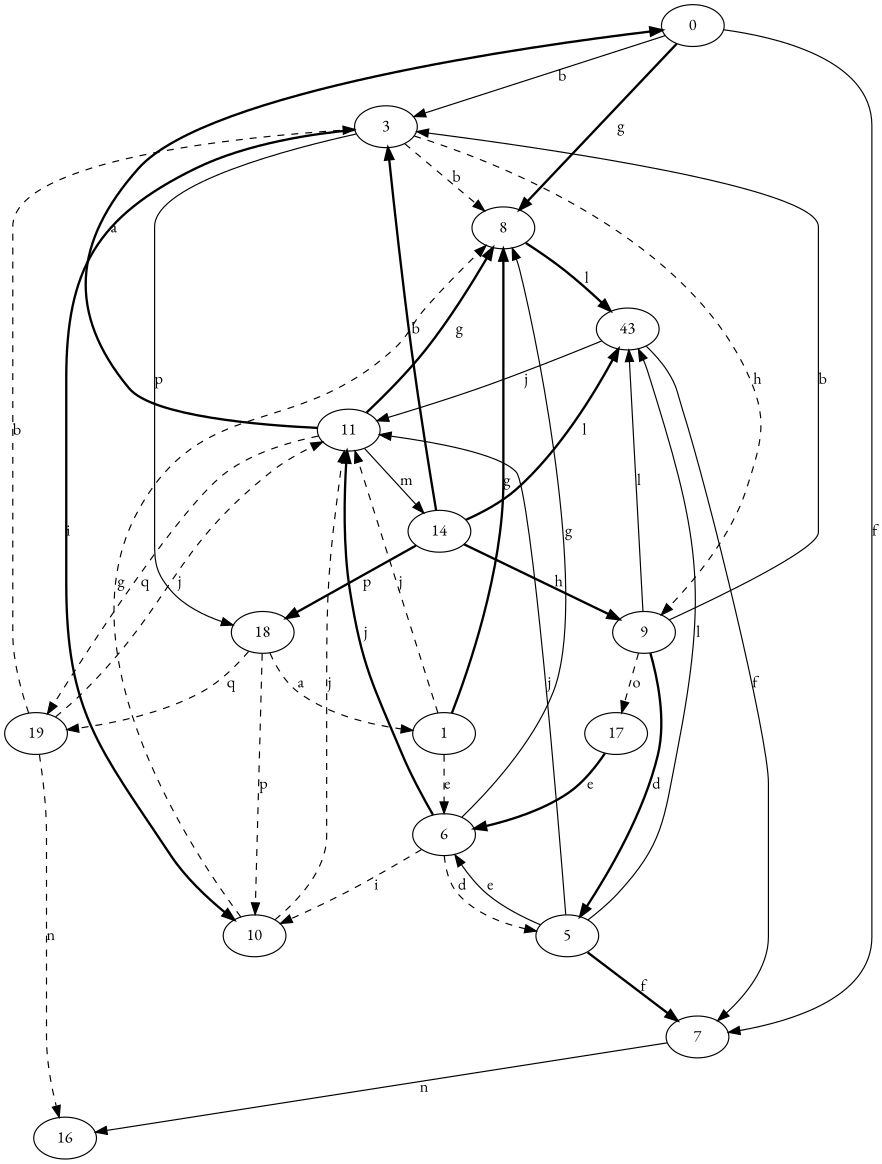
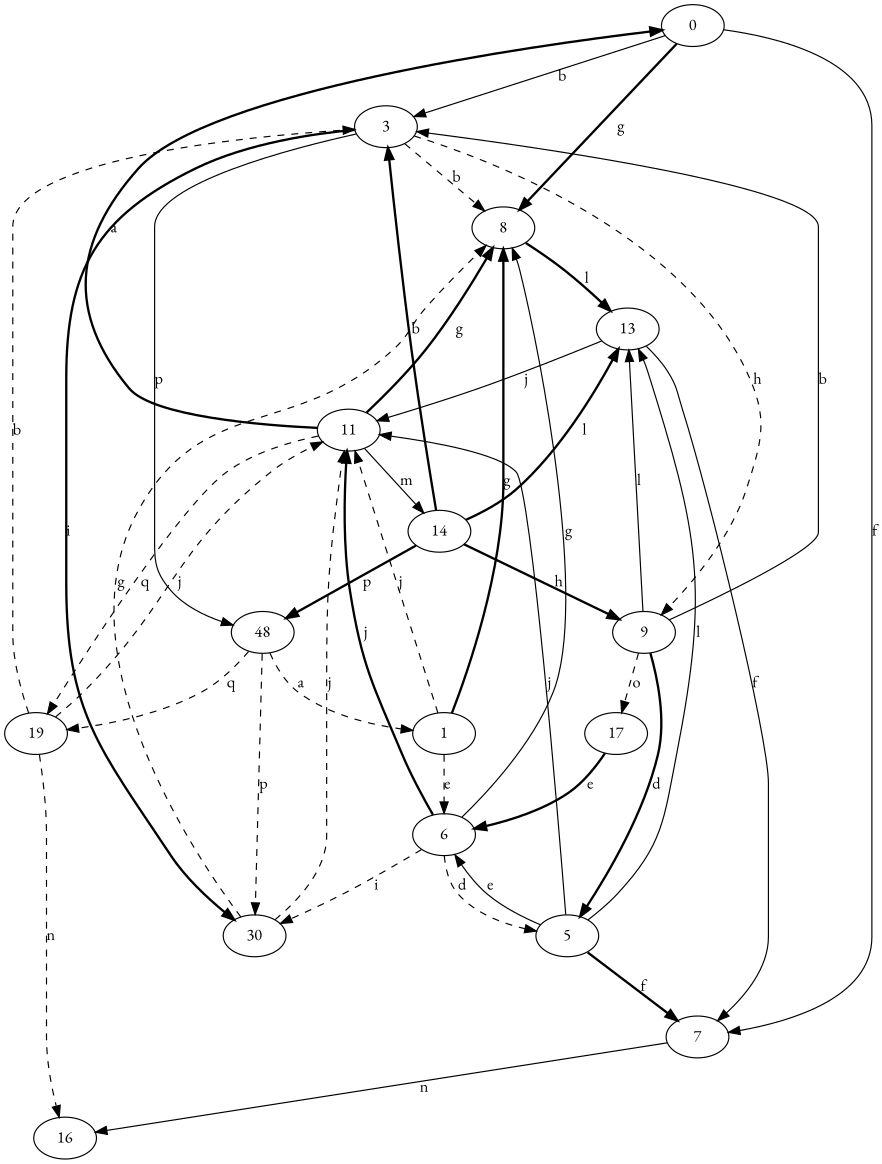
node "43": label "43" -> "13"
node "18": label "18" -> "48"
node "10": label "10" -> "30"
